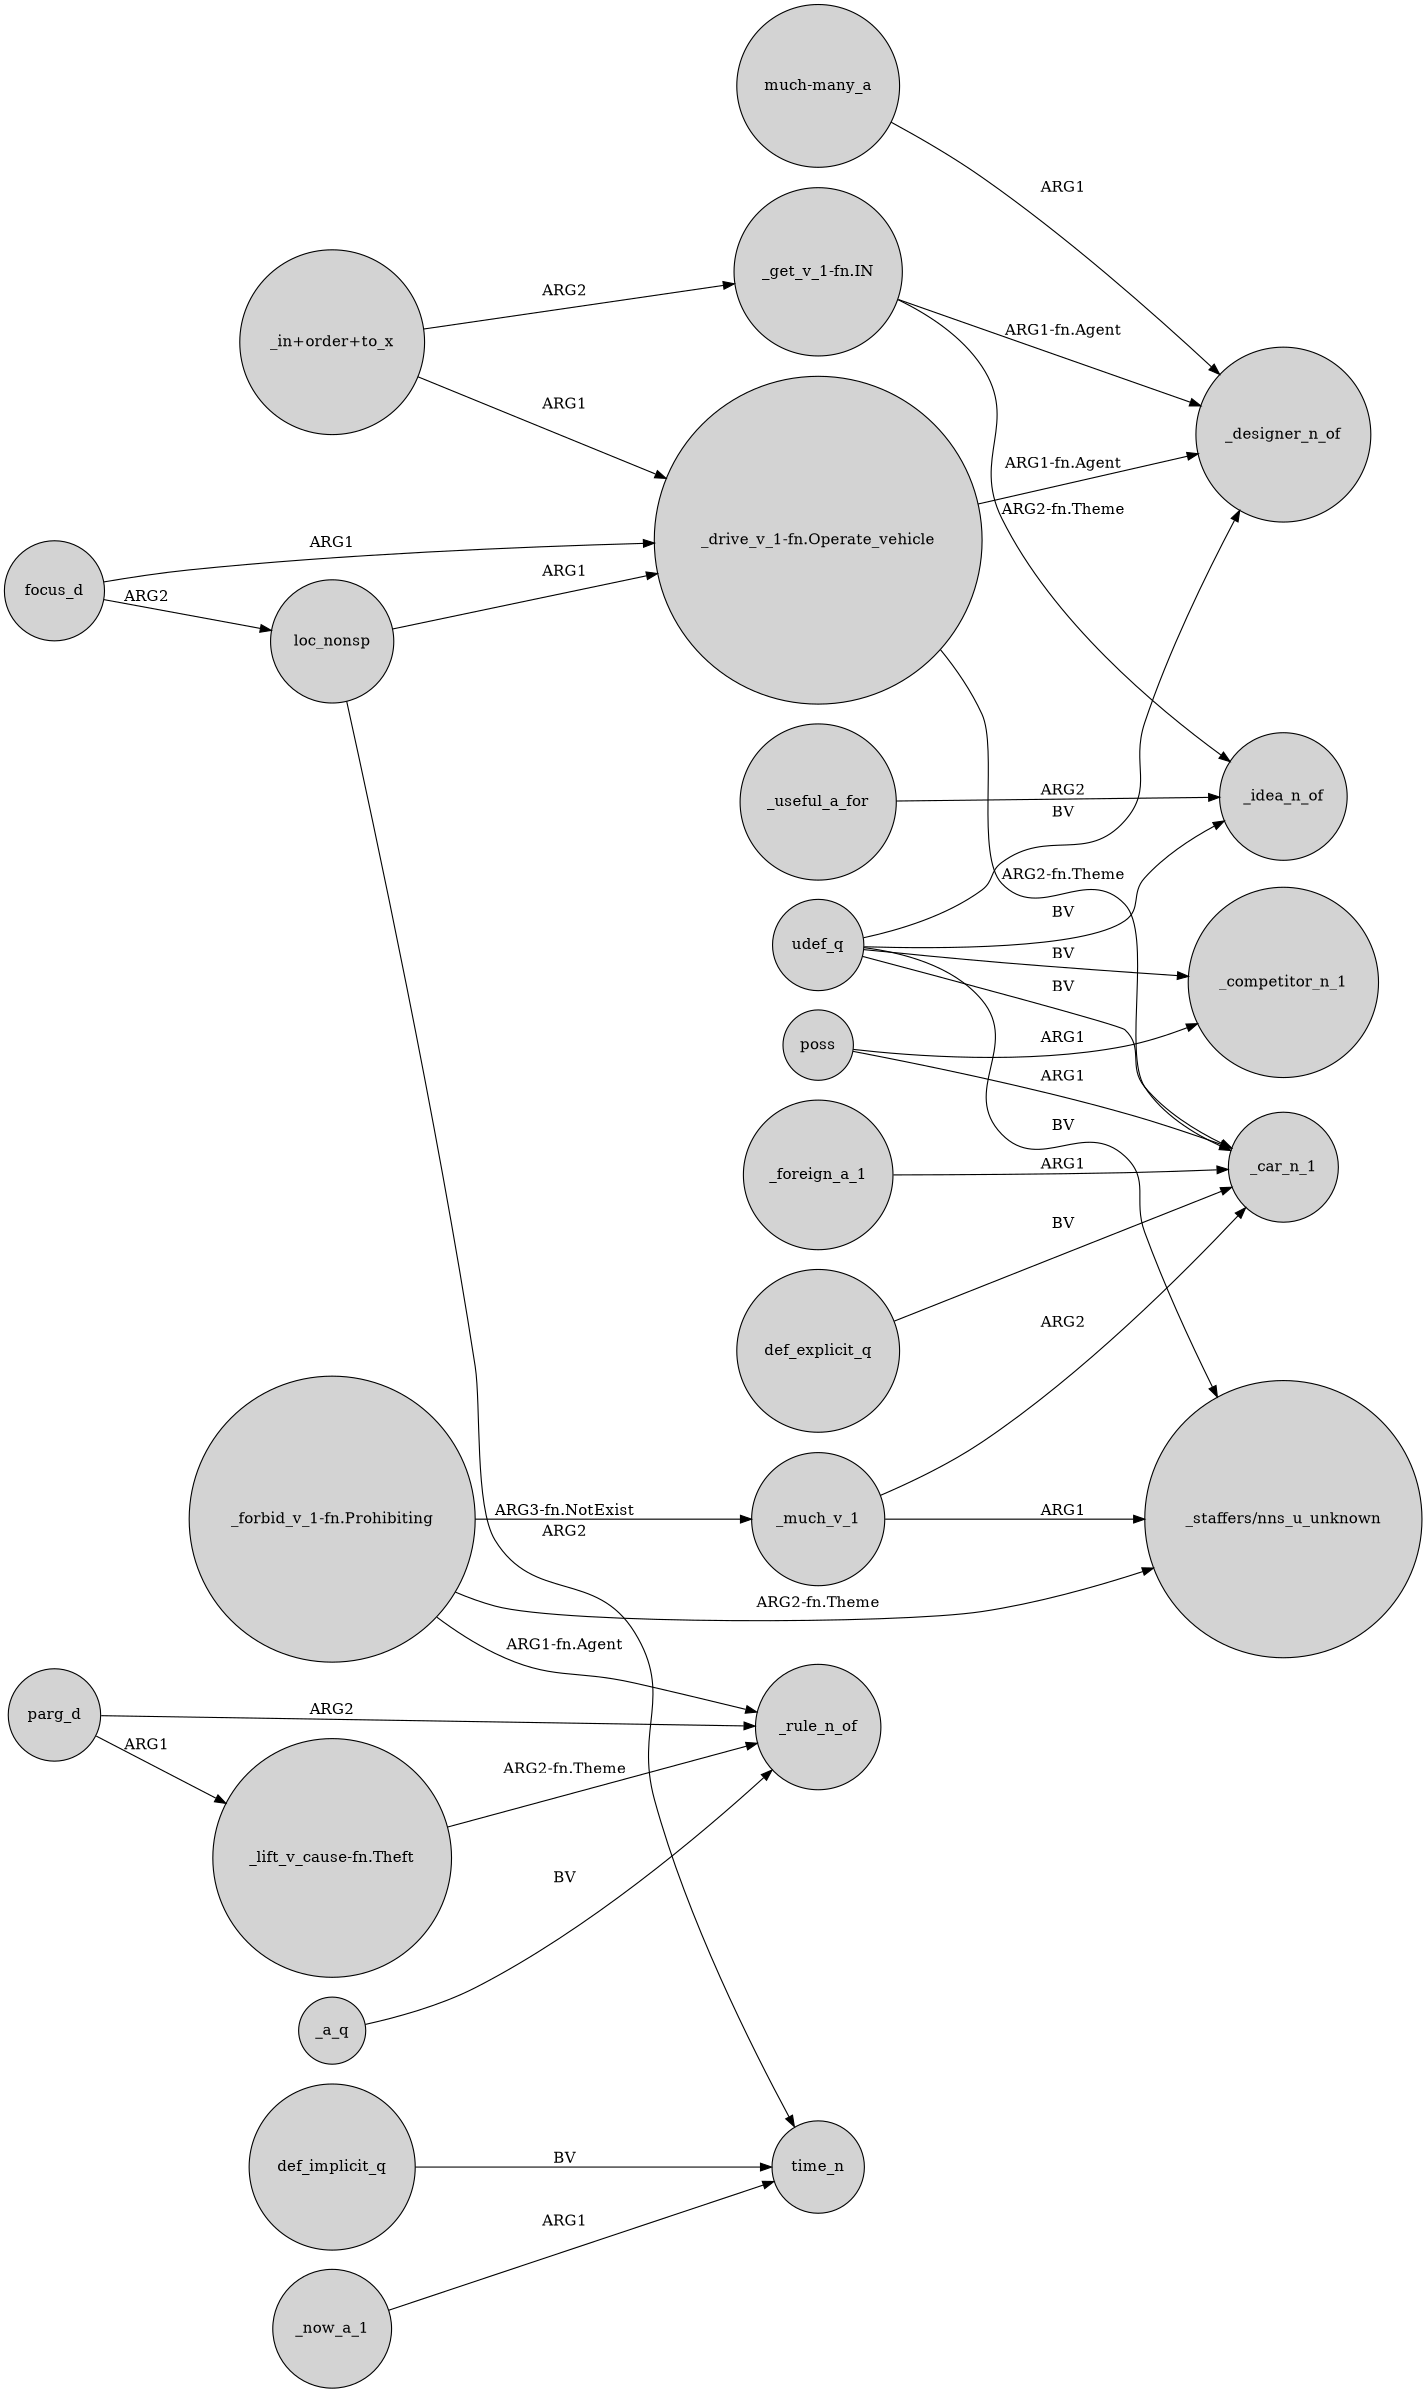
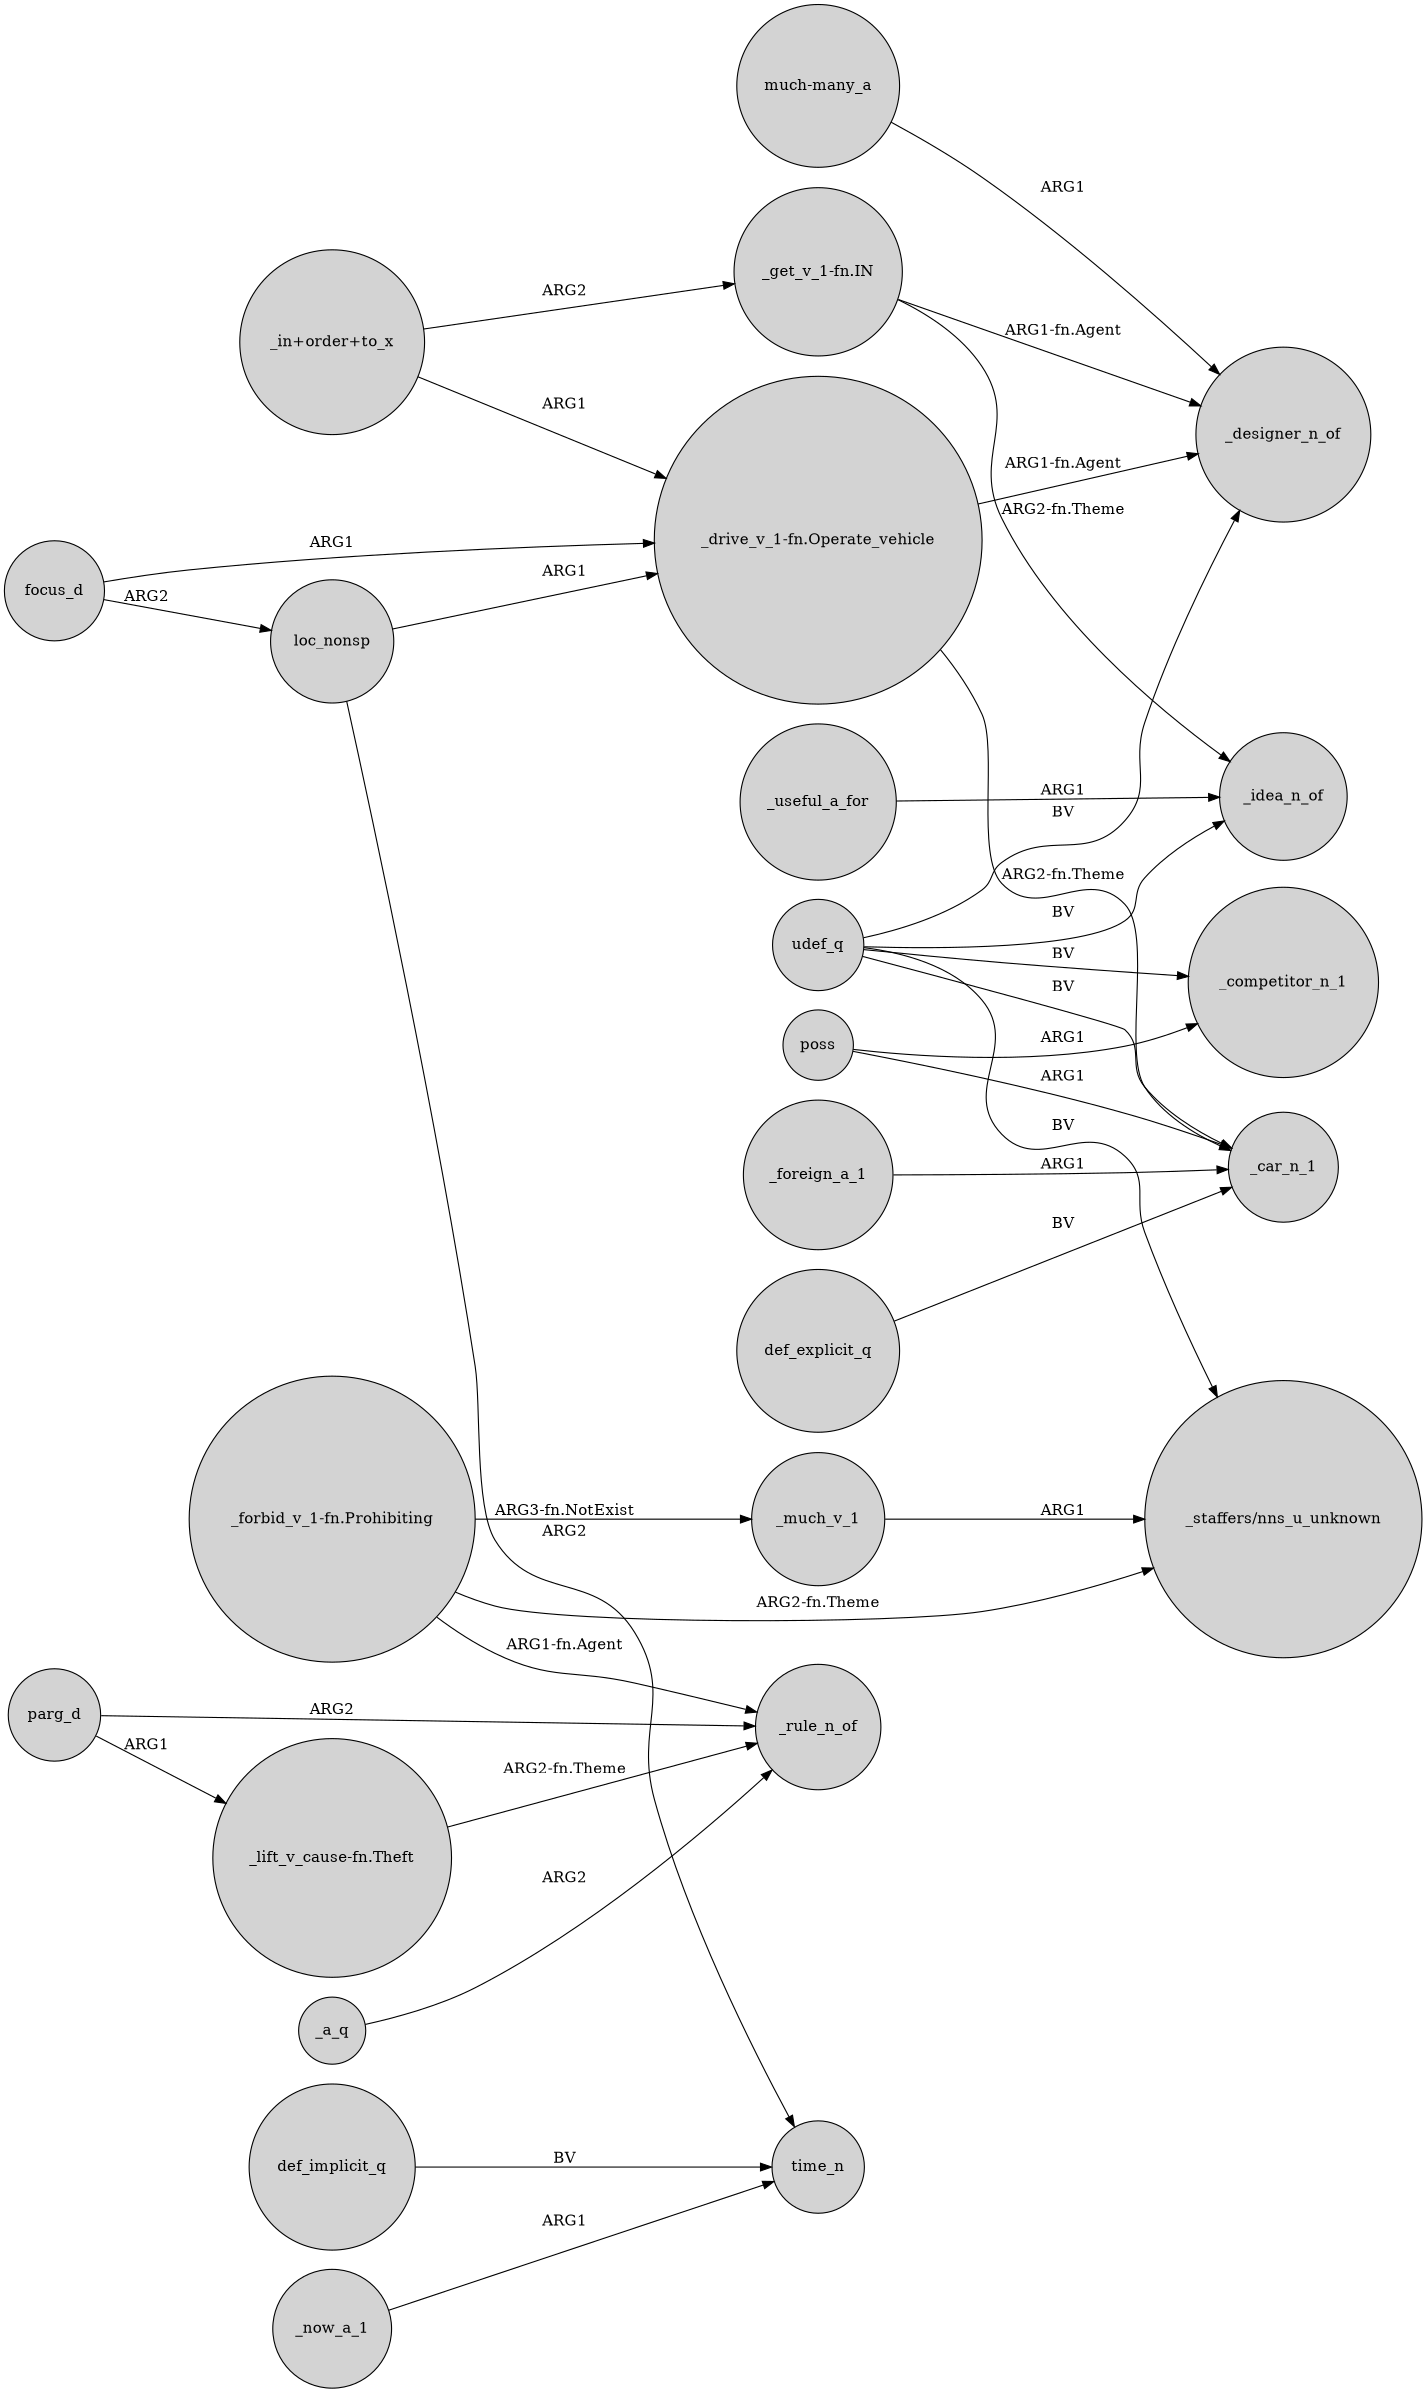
edge "_useful_a_for" -> "_idea_n_of": label "ARG2" -> "ARG1"
edge "_much_v_1" -> "_car_n_1": removed, label "ARG2"
edge "_a_q" -> "_rule_n_of": label "BV" -> "ARG2"
